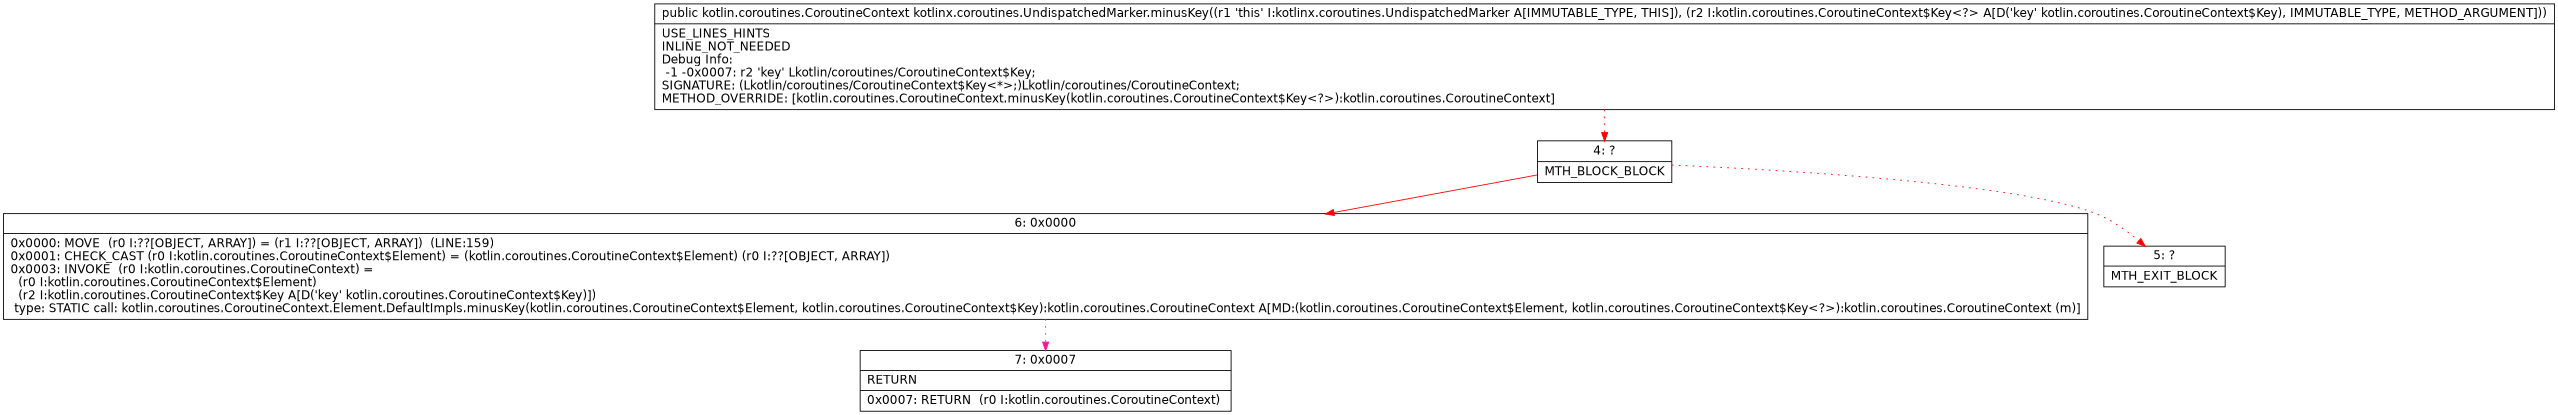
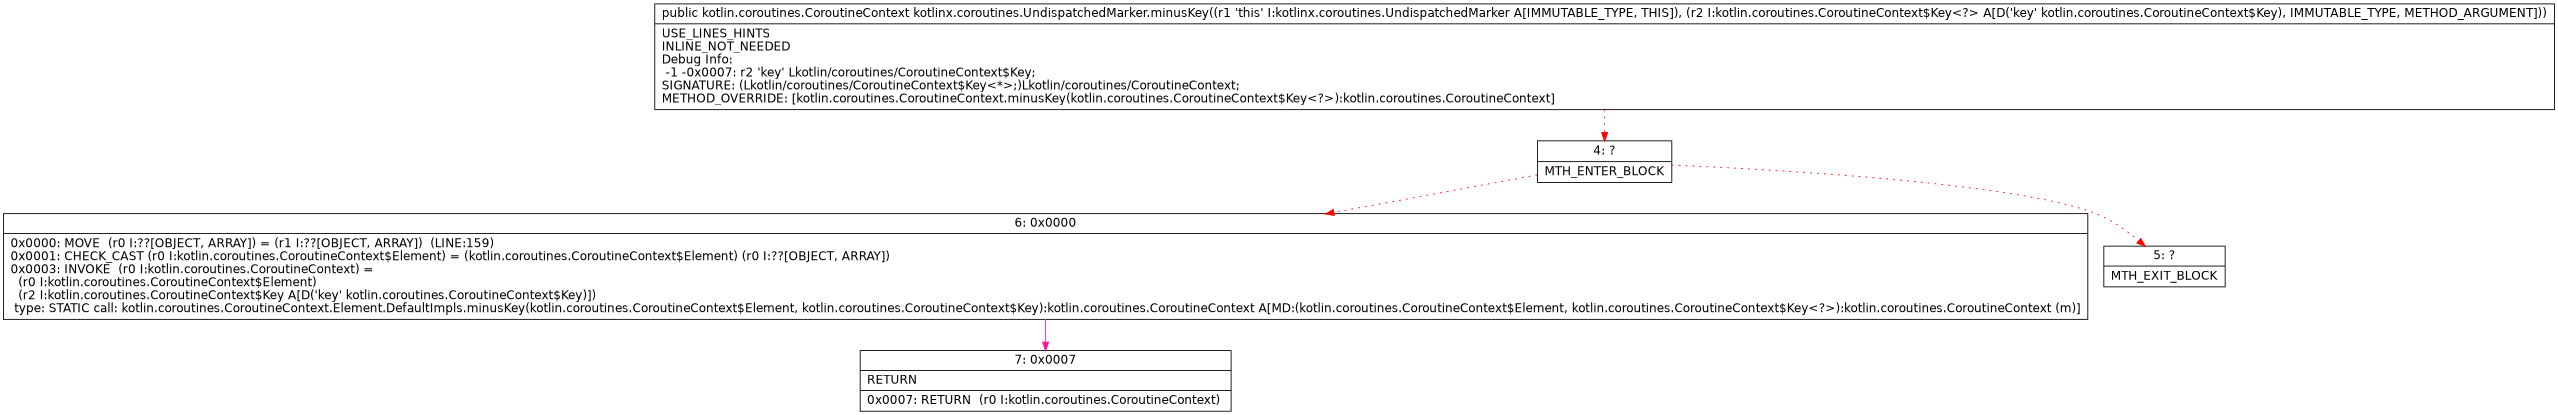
node "4: ?": text "MTH_BLOCK_BLOCK" -> "MTH_ENTER_BLOCK"
edge "4: ?" -> "6: 0x0000": style solid -> dotted
edge "6: 0x0000" -> "7: 0x0007": style dotted -> solid
